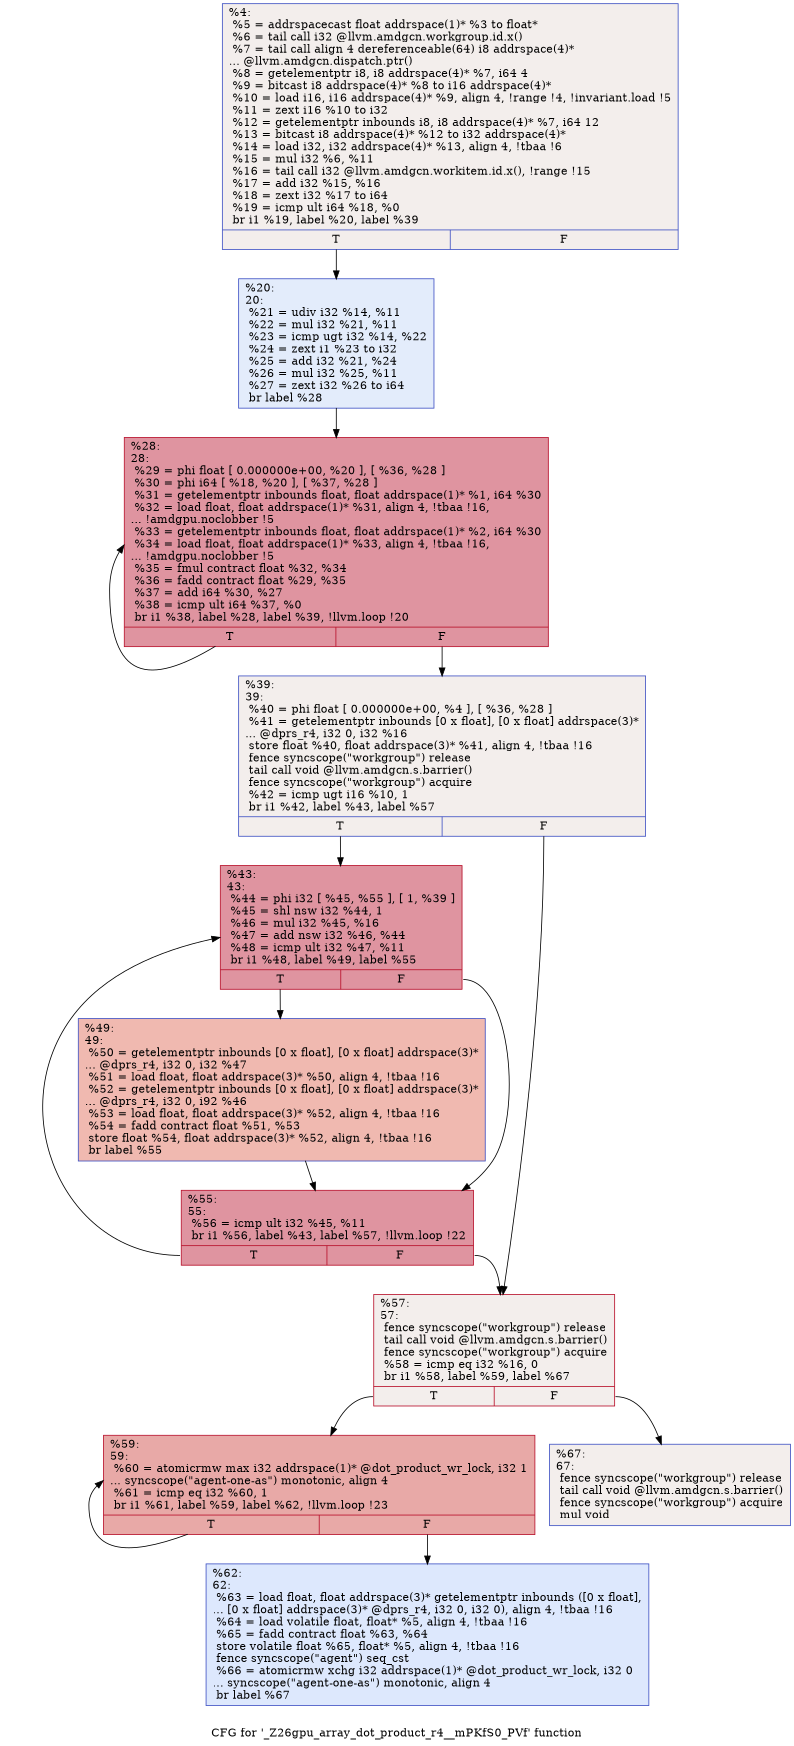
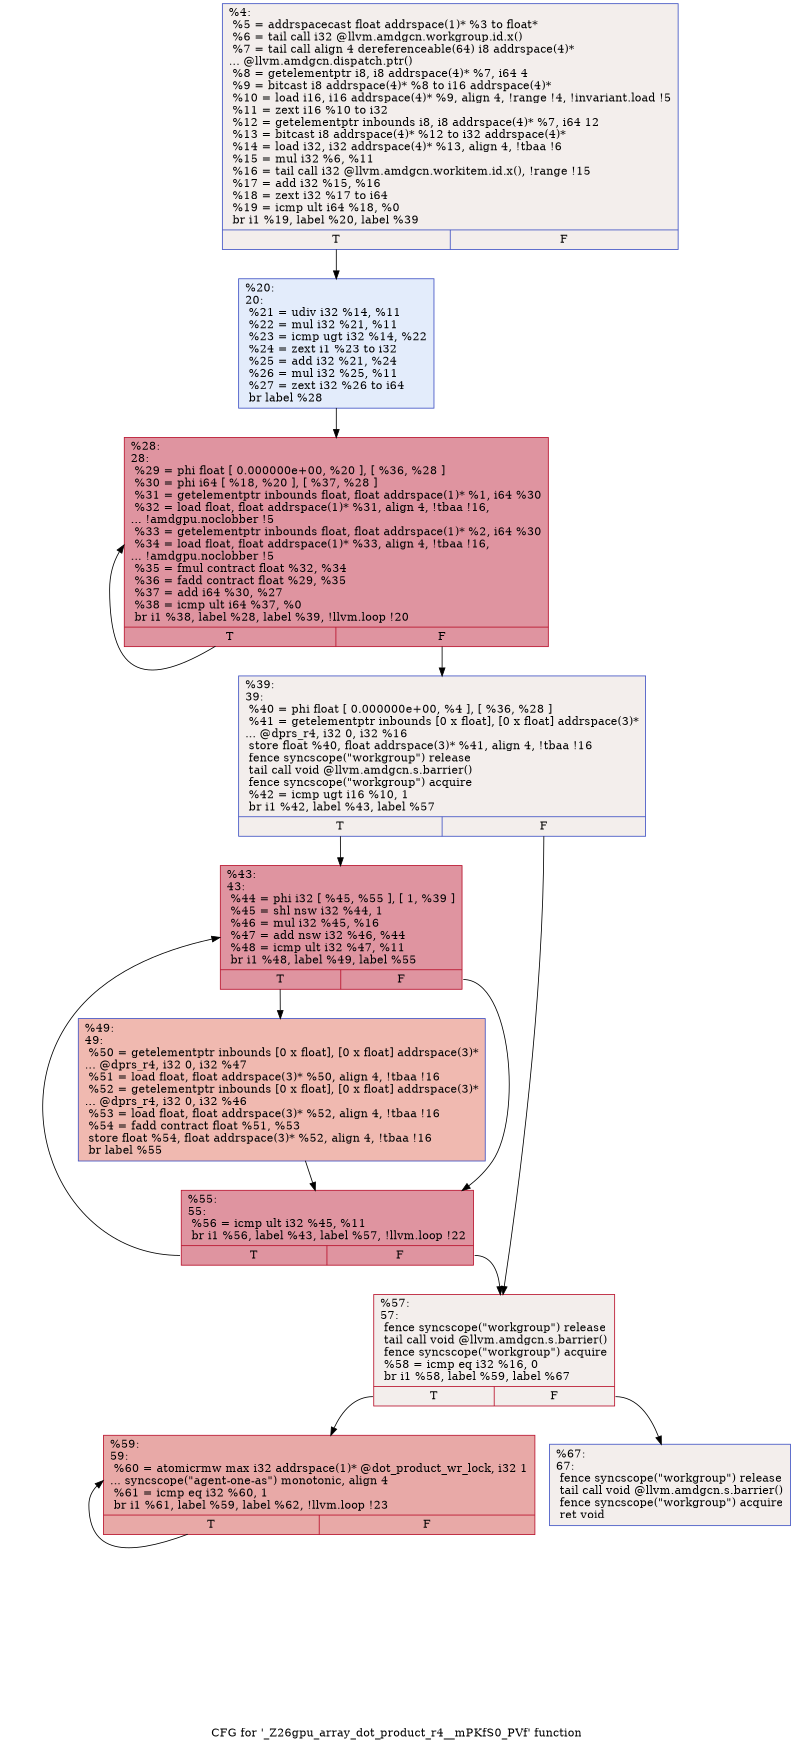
node "%49:": text "... @dprs_r4, i32 0, i92 %46" -> "... @dprs_r4, i32 0, i32 %46"
node "%67:": text "mul void" -> "ret void"
node "%62:": removed
